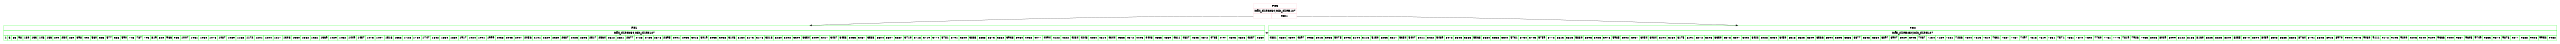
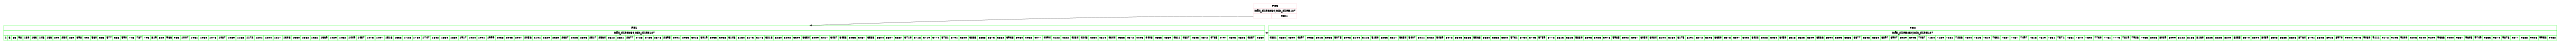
edge "P=3" -> "P=2": removed
